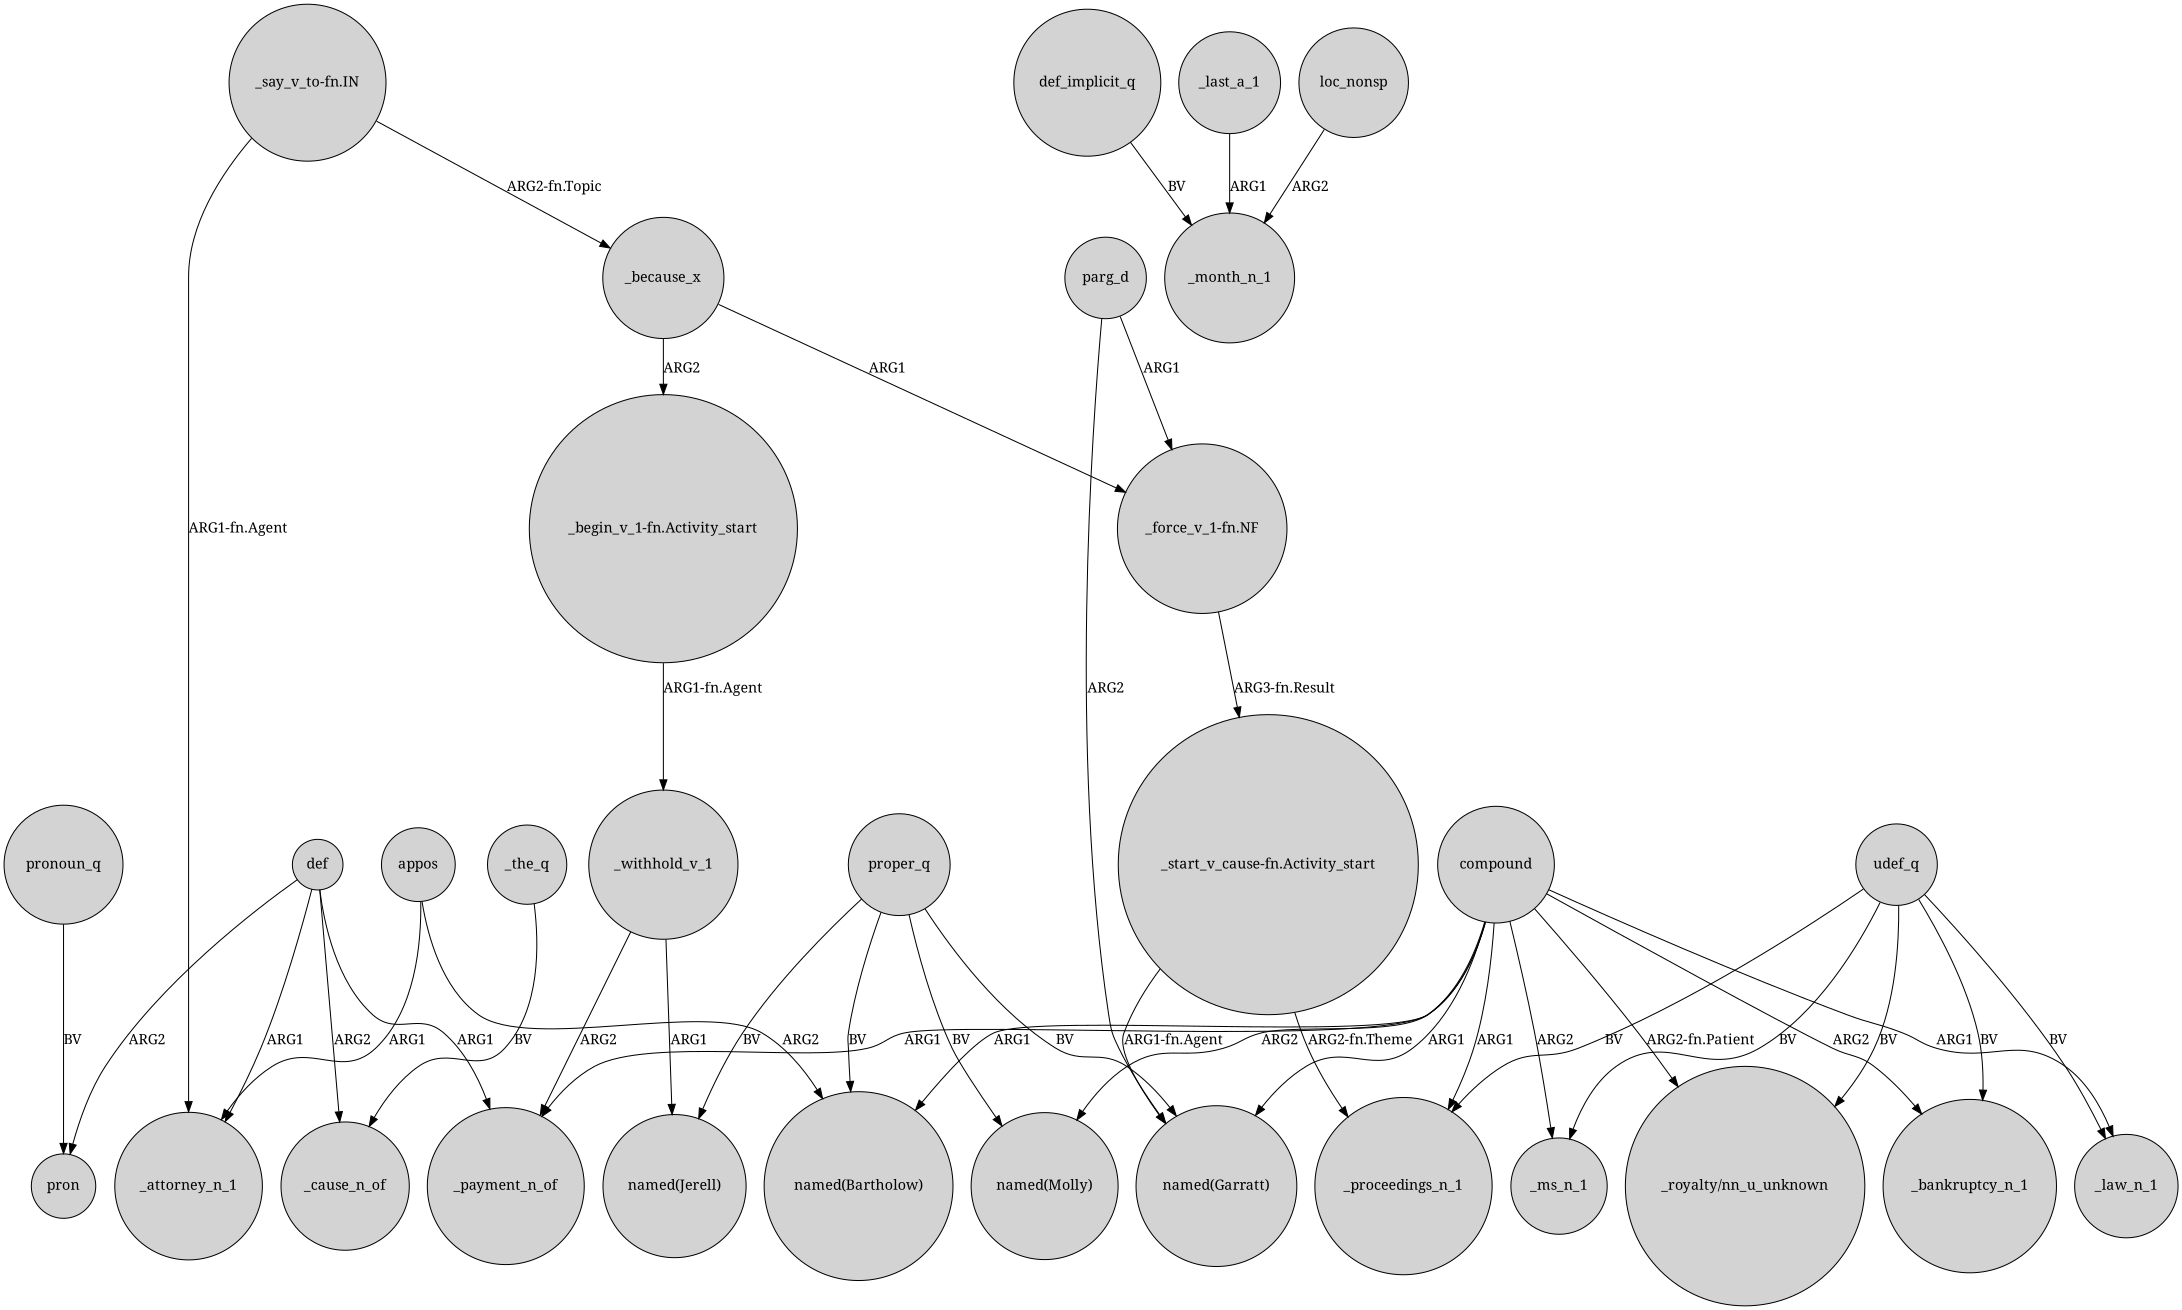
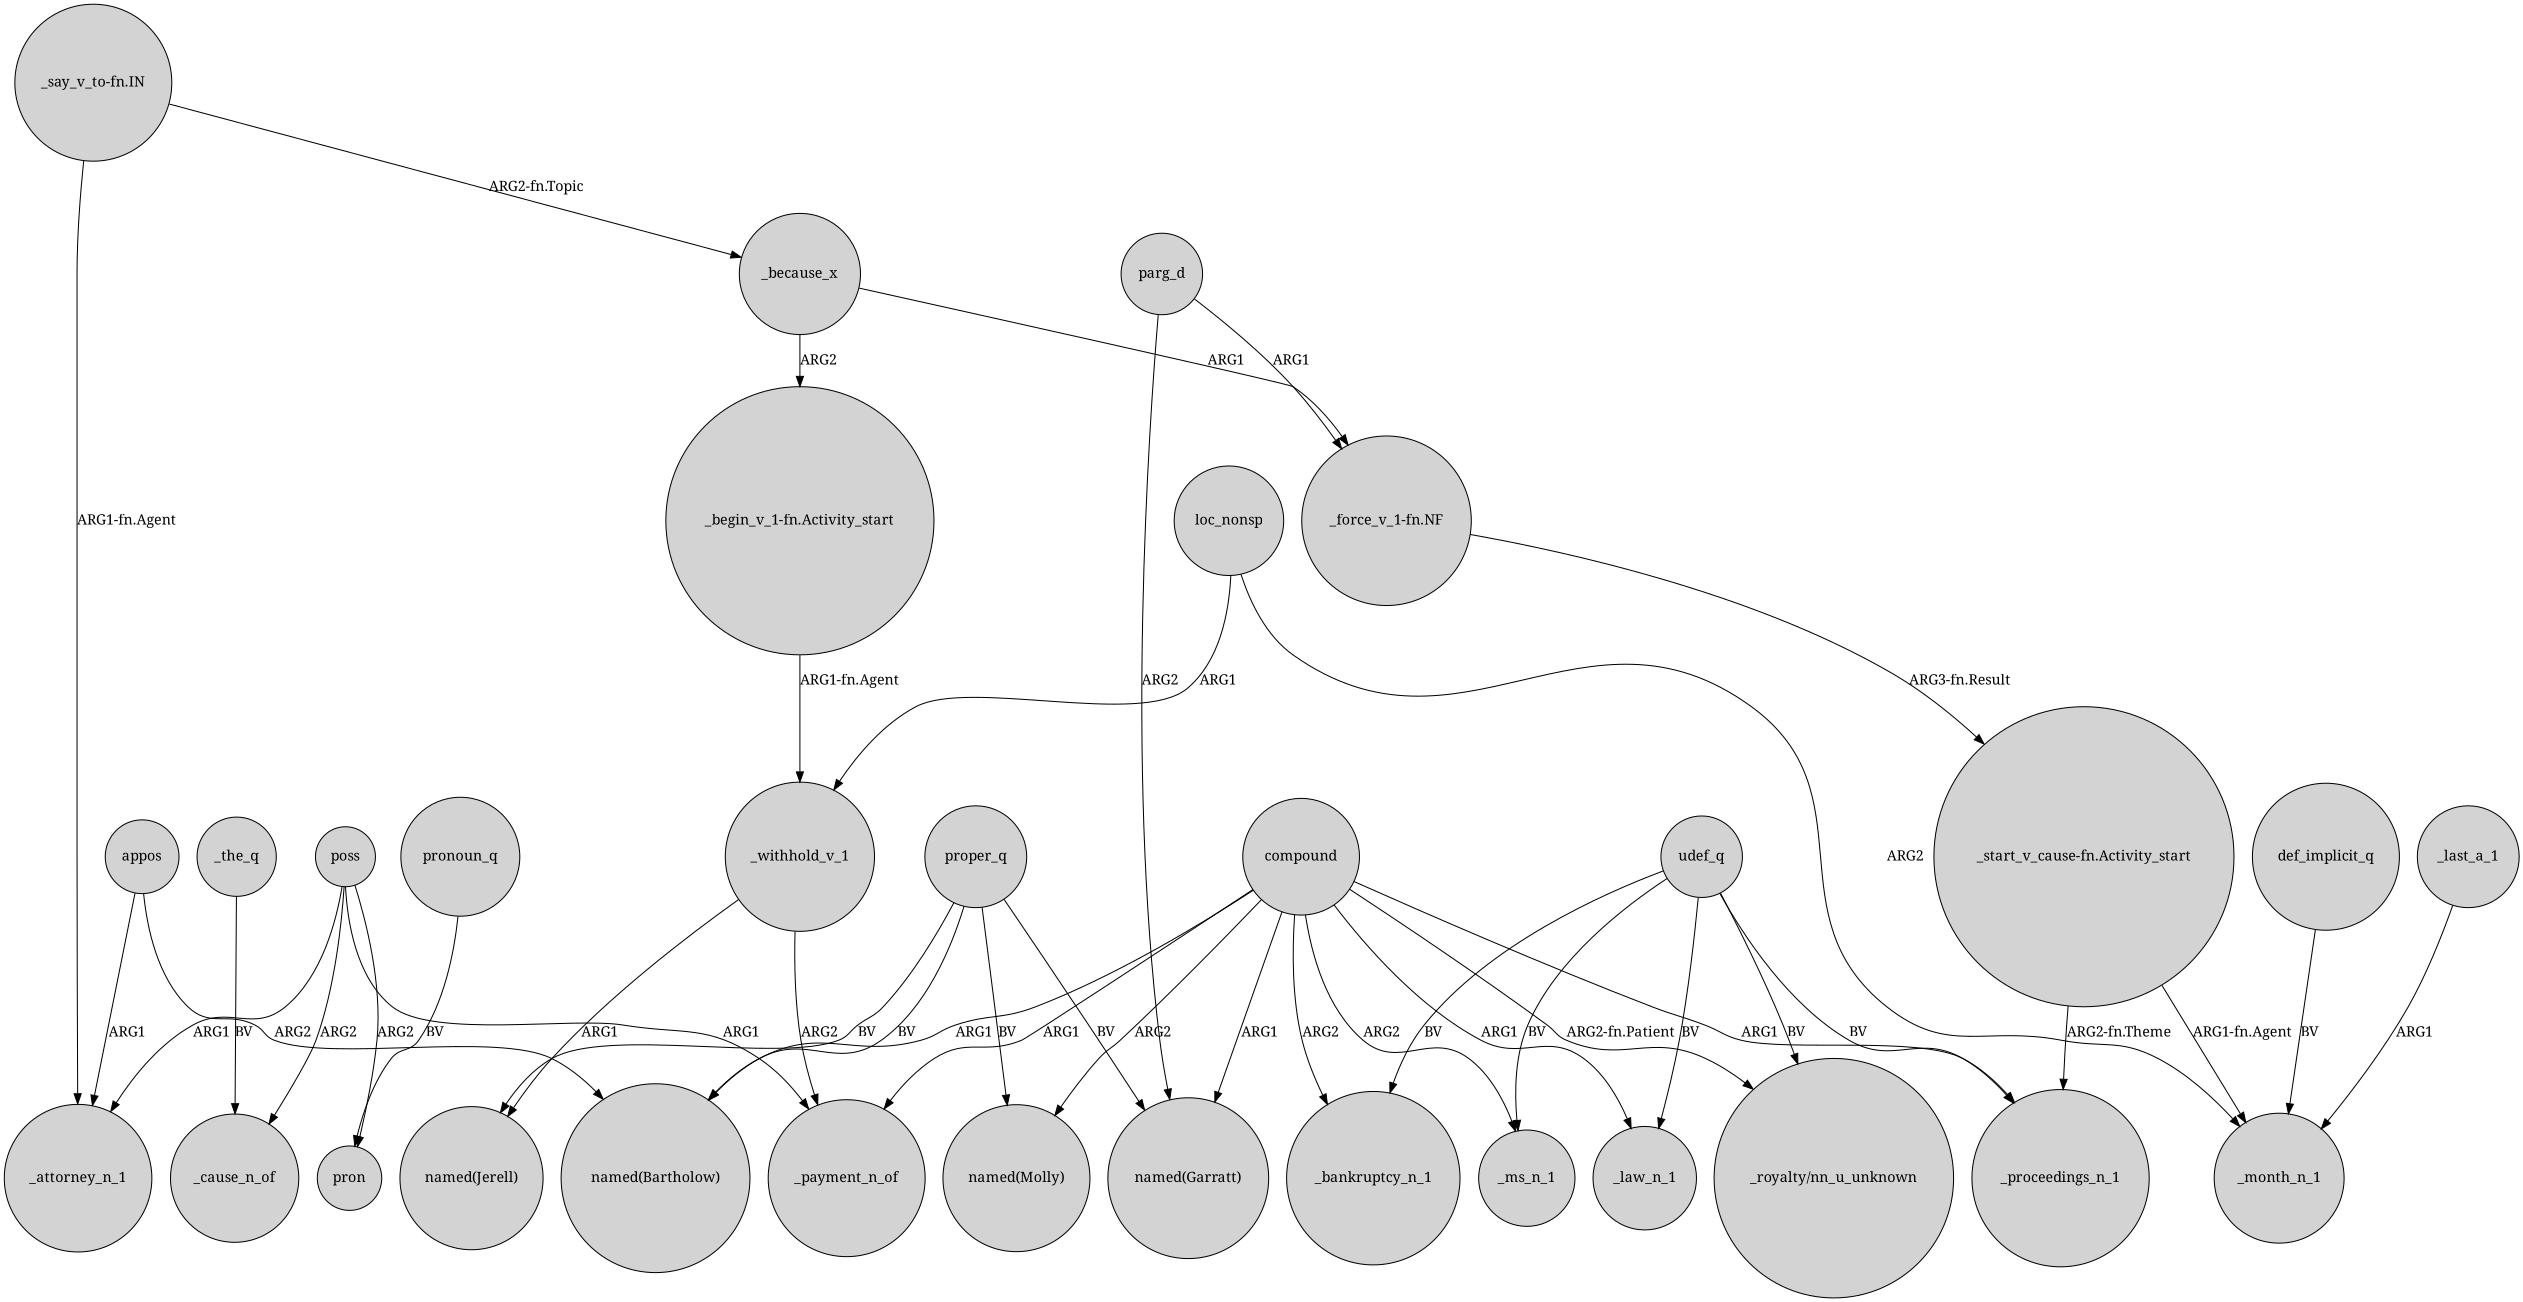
edge "loc_nonsp" -> "_withhold_v_1": added, label "ARG1"
node "def": label "def" -> "poss"
edge "_start_v_cause-fn.Activity_start" -> "named(Garratt)": now "_start_v_cause-fn.Activity_start" -> "_month_n_1"
